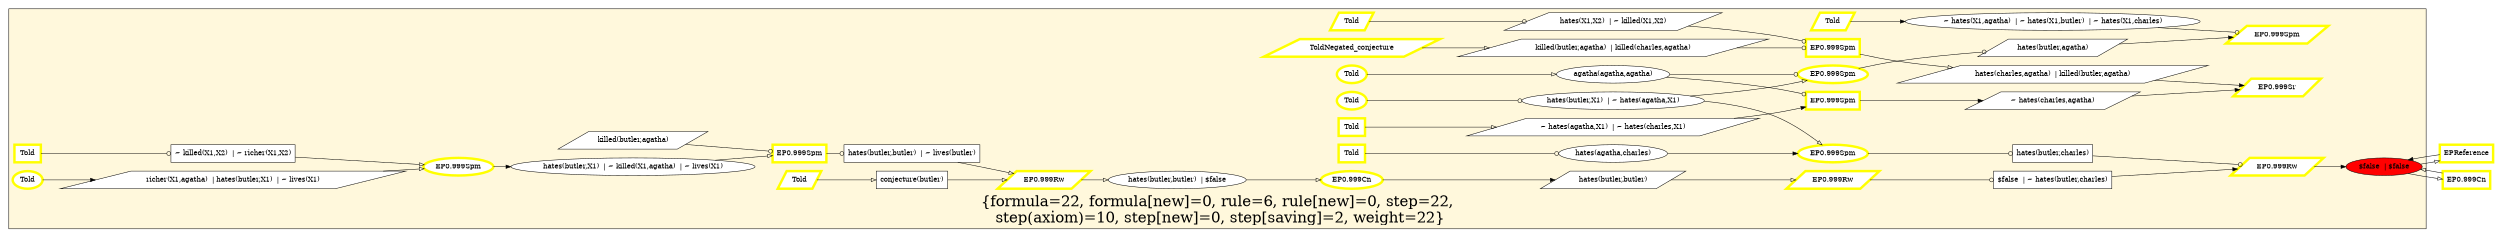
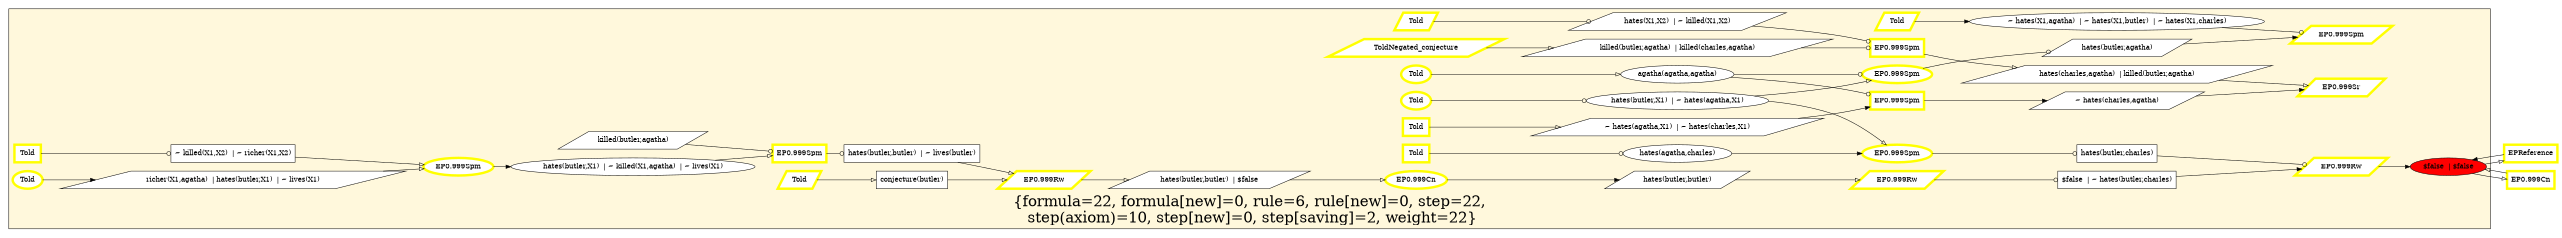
edge "hates(charles,agatha)  | killed(butler,agatha)" -> "EP0.999Sr": arrowhead normal -> onormal
node "hates(butler,butler)  | $false": shape ellipse -> parallelogram
